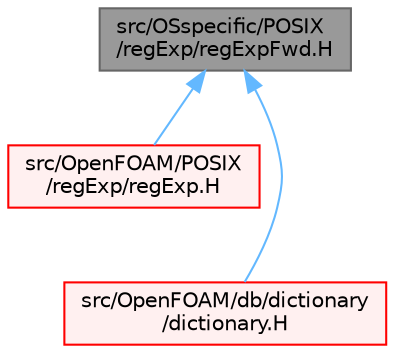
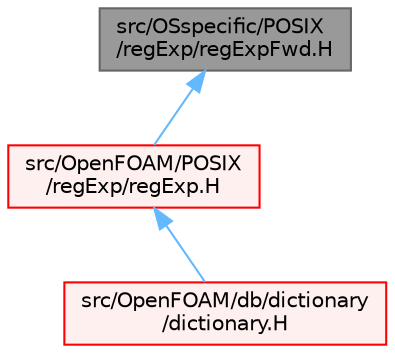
edge "src/OpenFOAM/db/dictionary /dictionary.H" -> "src/OSspecific/POSIX /regExp/regExpFwd.H": now "src/OpenFOAM/db/dictionary /dictionary.H" -> "src/OpenFOAM/POSIX /regExp/regExp.H"
